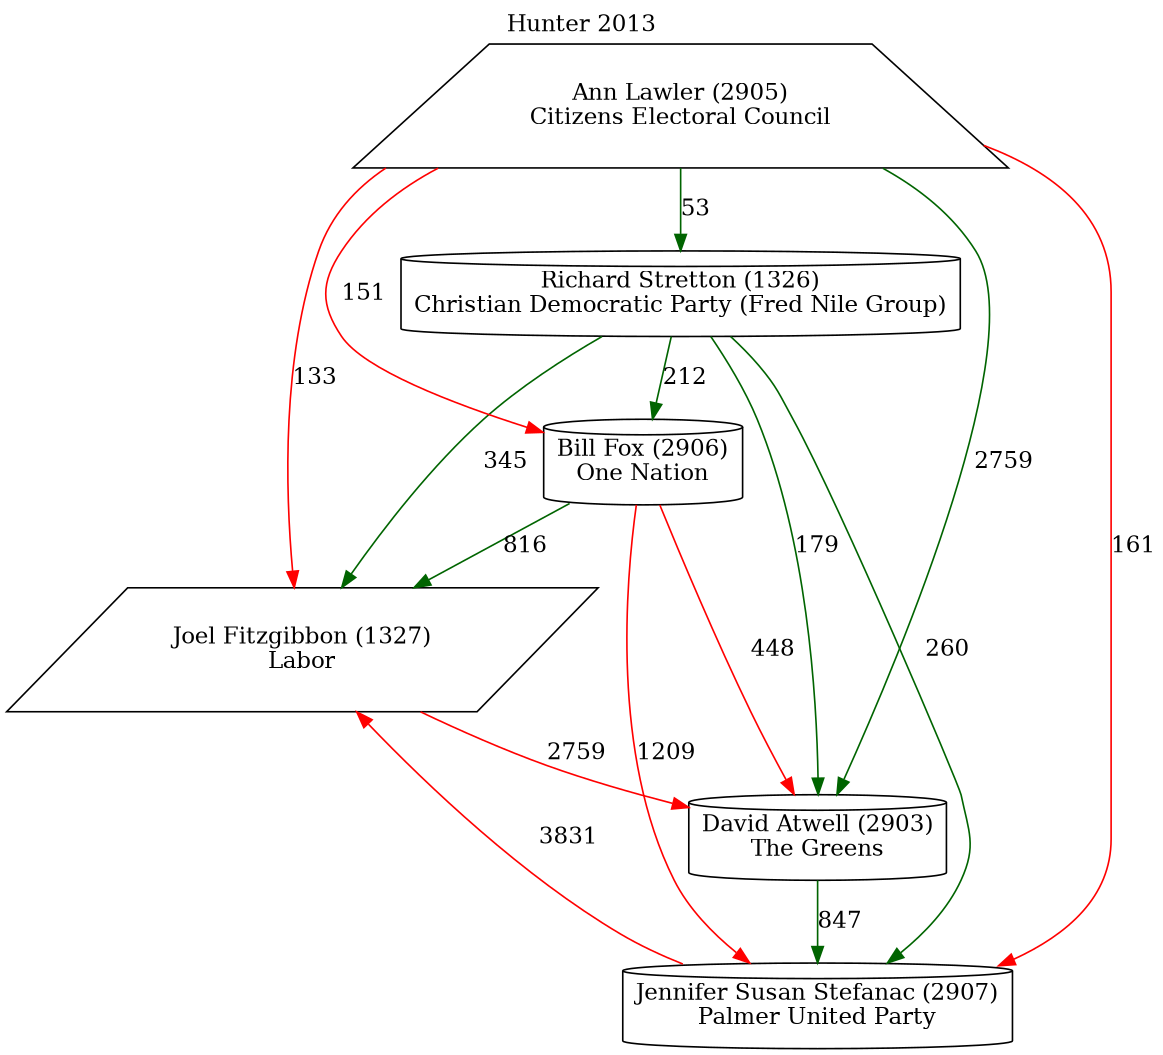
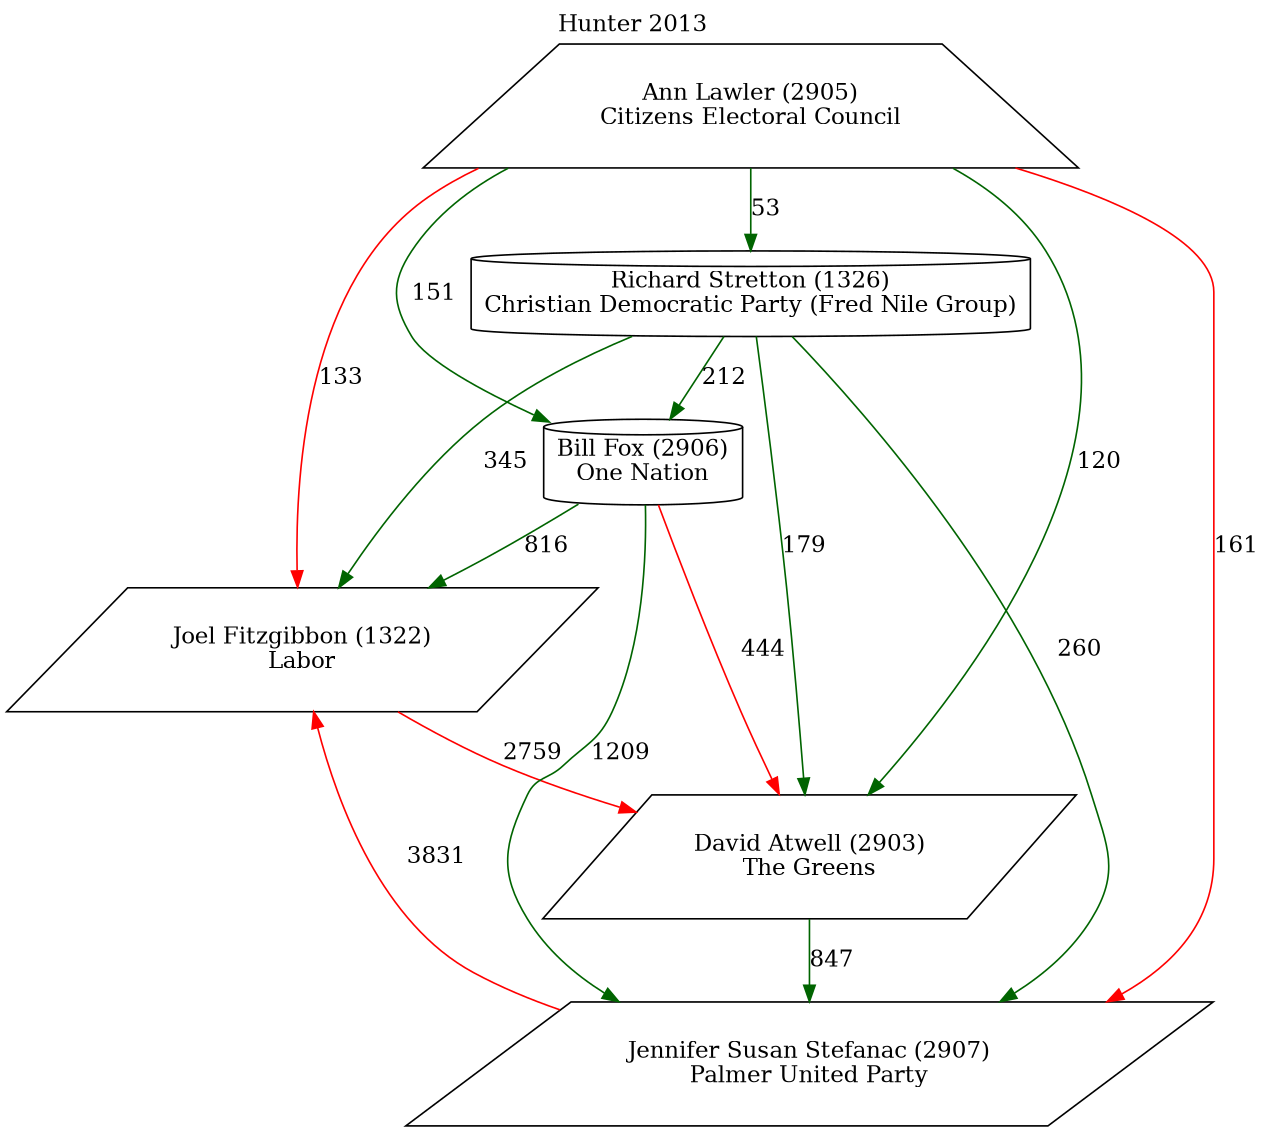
edge "Ann Lawler (2905) Citizens Electoral Council" -> "Bill Fox (2906) One Nation": color red -> darkgreen
edge "Ann Lawler (2905) Citizens Electoral Council" -> "David Atwell (2903) The Greens": label "2759" -> "120"
node "Joel Fitzgibbon (1327) Labor": label "Joel Fitzgibbon (1327) Labor" -> "Joel Fitzgibbon (1322) Labor"
edge "Bill Fox (2906) One Nation" -> "David Atwell (2903) The Greens": label "448" -> "444"
edge "Bill Fox (2906) One Nation" -> "Jennifer Susan Stefanac (2907) Palmer United Party": color red -> darkgreen
node "David Atwell (2903) The Greens": shape cylinder -> parallelogram
node "Jennifer Susan Stefanac (2907) Palmer United Party": shape cylinder -> parallelogram
